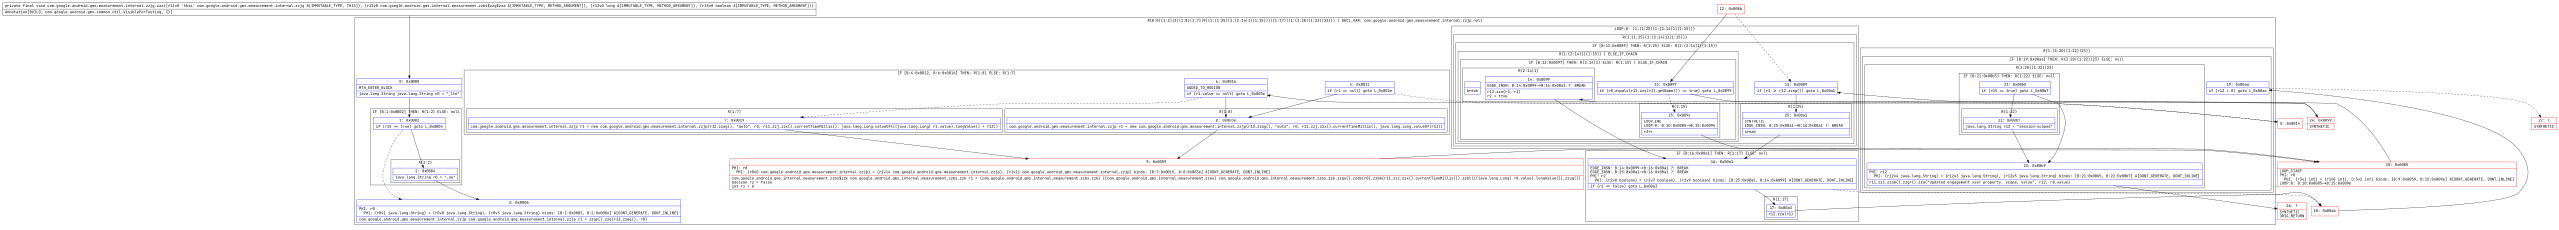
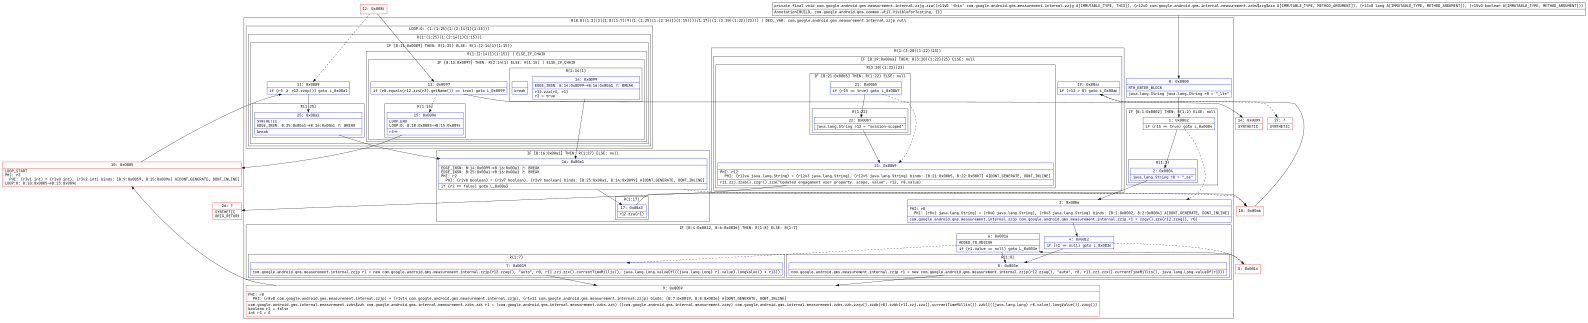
edge "24: 0x0099" -> "14: 0x0099": removed
edge "21: 0x00b5" -> "23: 0x00b9": style solid -> dashed
node "10: 0x0085": text "PHI: r8" -> "PHI: r3"
edge "3: 0x0006" -> "4: 0x0012": added
